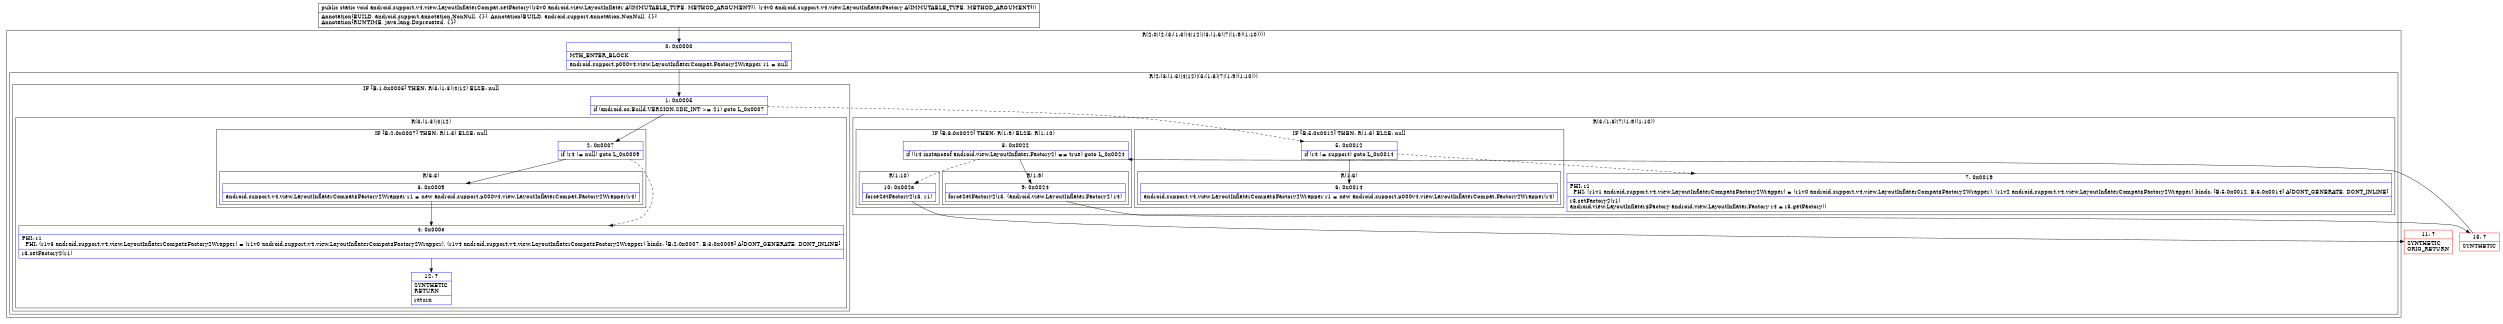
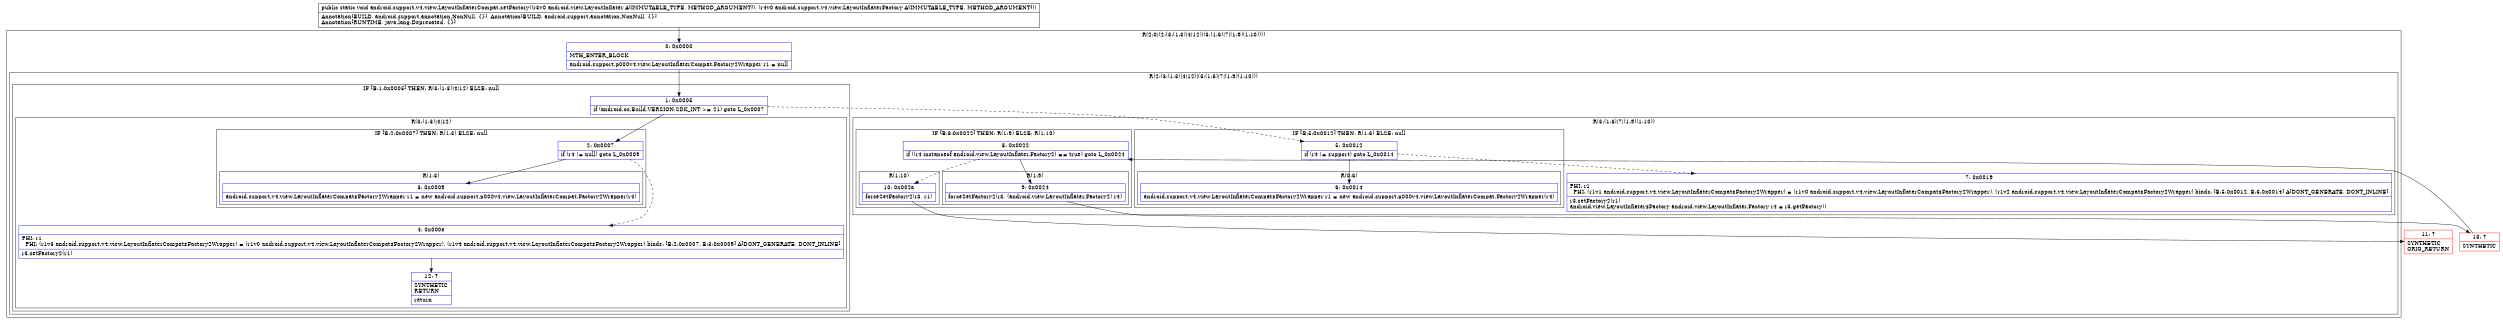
cluster "R(6:3)": label "R(6:3)" -> "R(1:3)"
cluster "R(1:6)": label "R(1:6)" -> "R(0:6)"
edge "3: 0x0009" -> "4: 0x000e": removed
